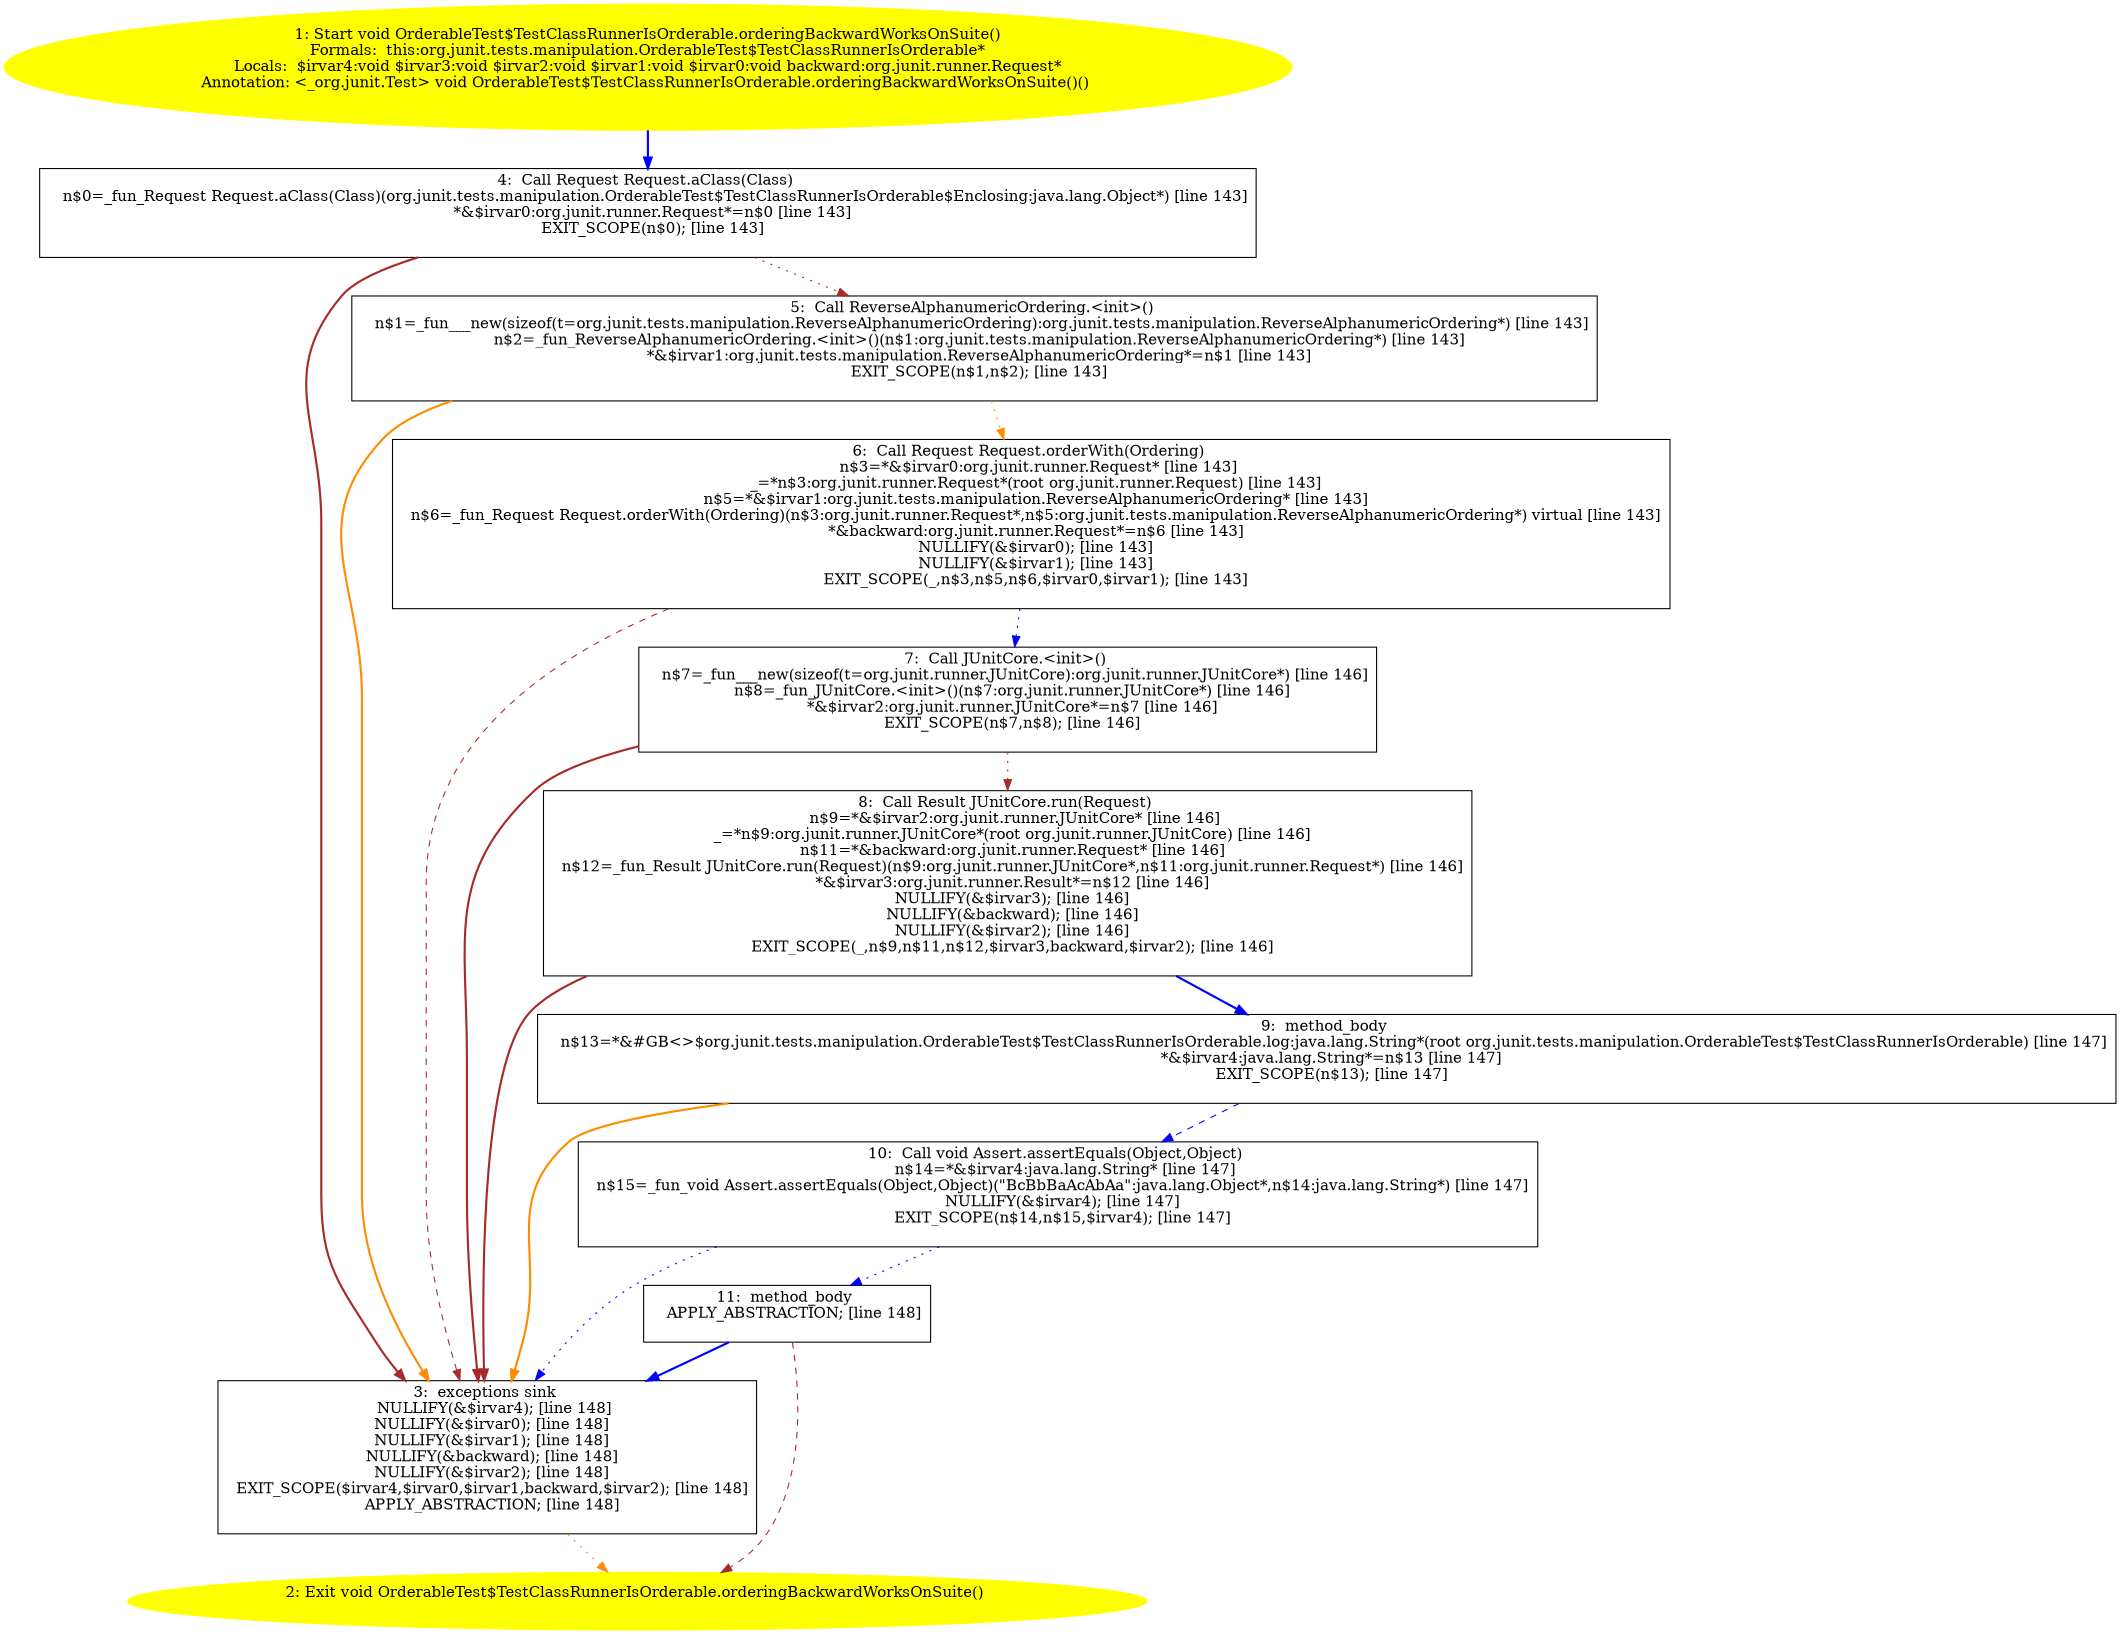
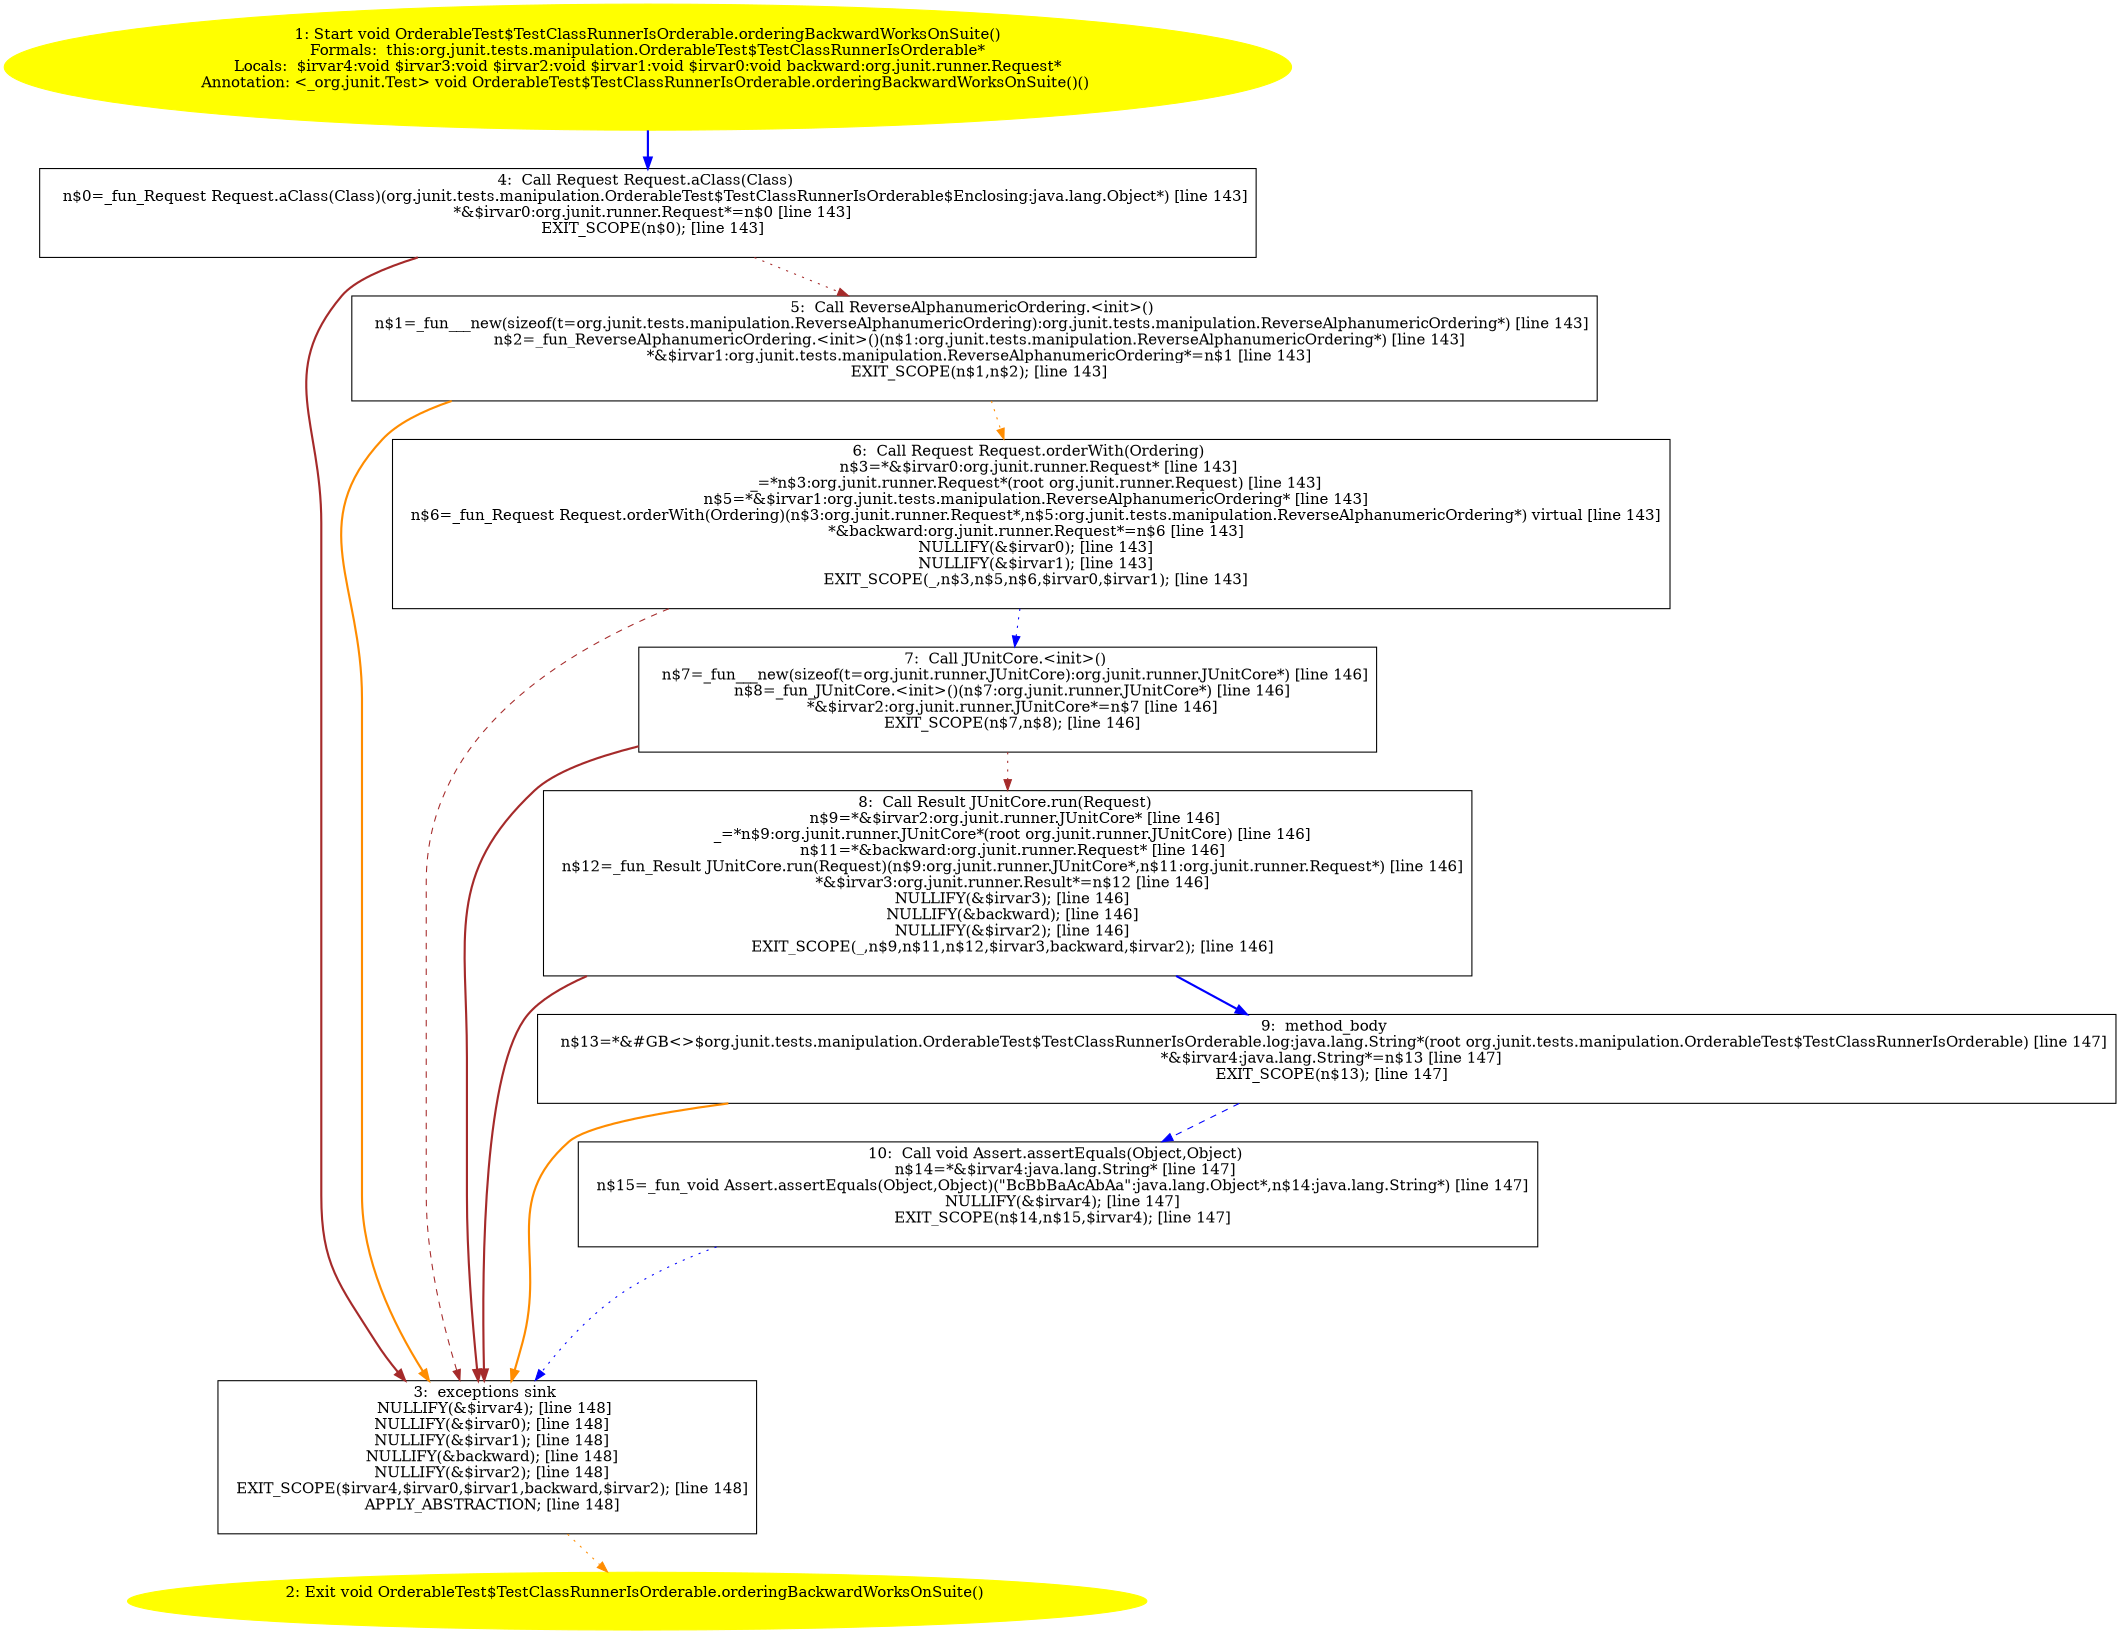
node "11:  method_body APPLY_ABSTRACTION; [line 148]": removed
